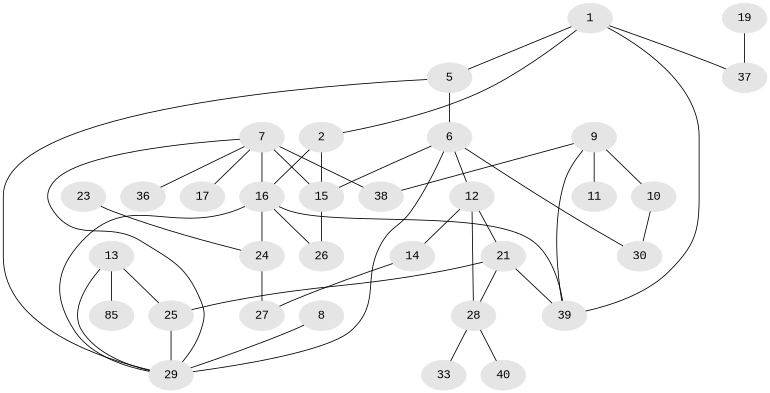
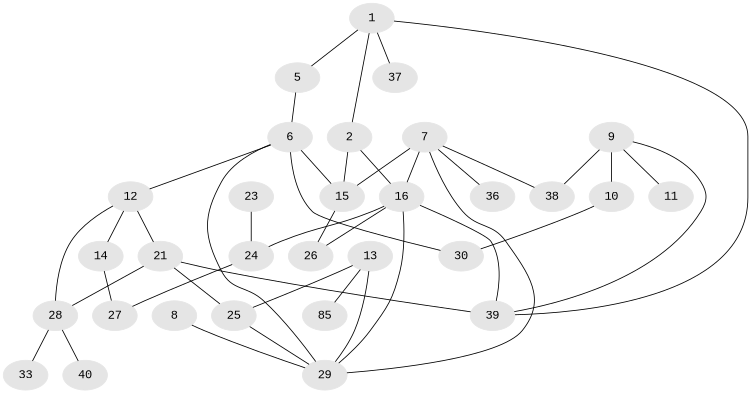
node "19": removed
edge "5" -- "29": removed
node "17": removed
